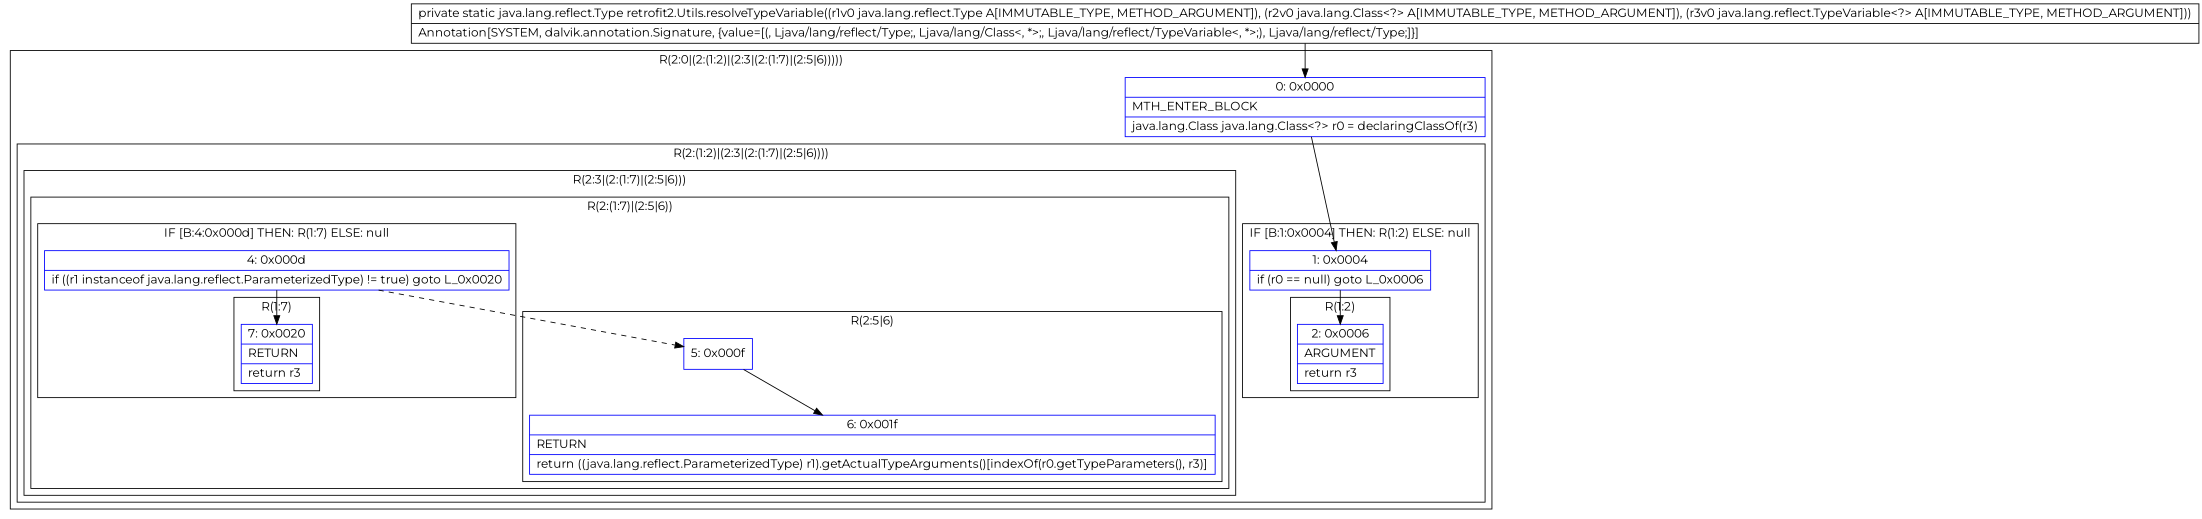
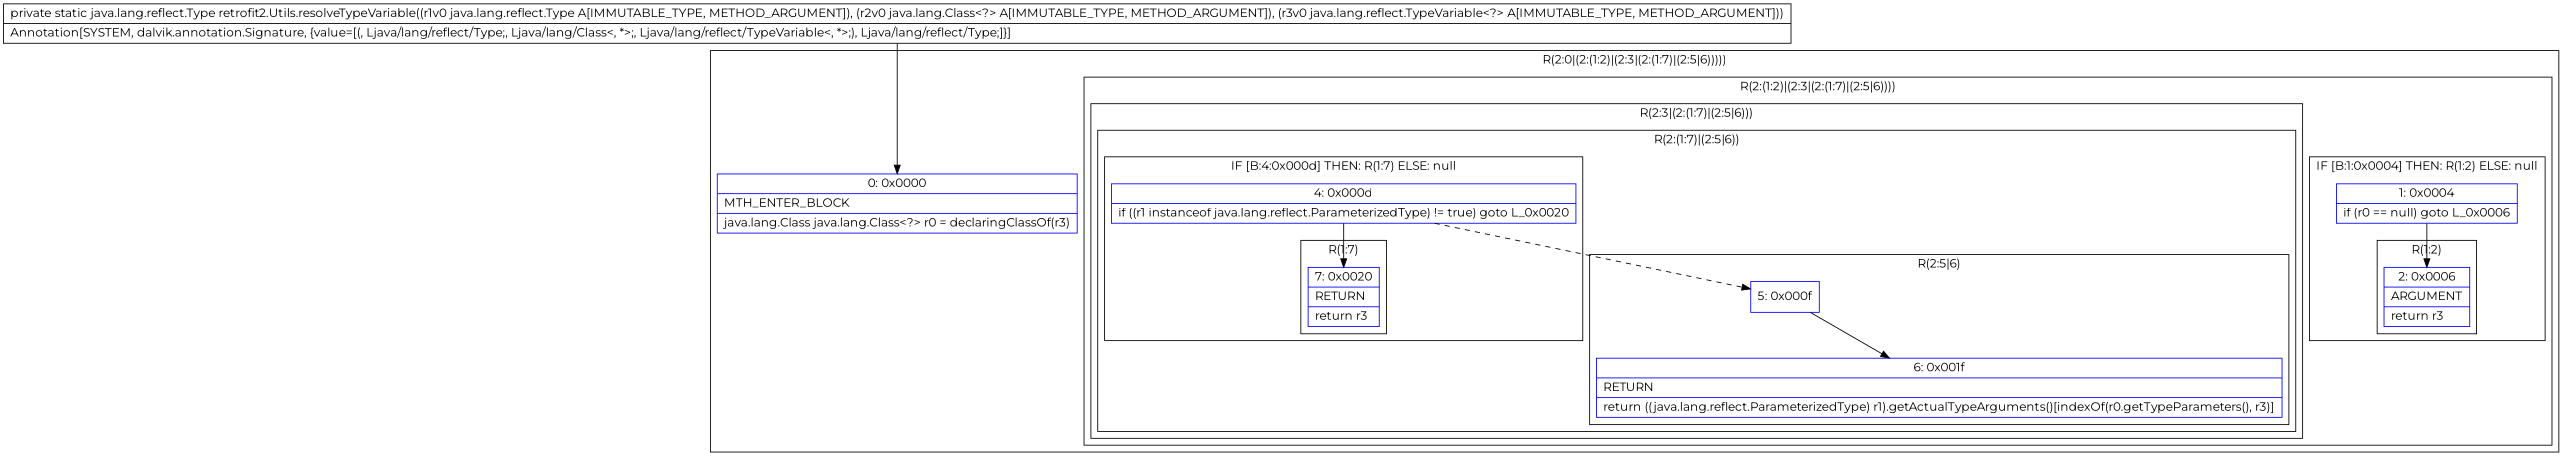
edge "0: 0x0000" -> "1: 0x0004": removed
